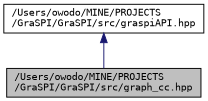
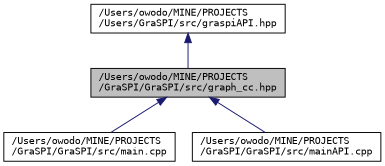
node "/Users/owodo/MINE/PROJECTS /GraSPI/GraSPI/src/graspiAPI.hpp": label "/Users/owodo/MINE/PROJECTS /GraSPI/GraSPI/src/graspiAPI.hpp" -> "/Users/owodo/MINE/PROJECTS /Users/GraSPI/src/graspiAPI.hpp"
node "/Users/owodo/MINE/PROJECTS /GraSPI/GraSPI/src/main.cpp": added
node "/Users/owodo/MINE/PROJECTS /GraSPI/GraSPI/src/mainAPI.cpp": added
